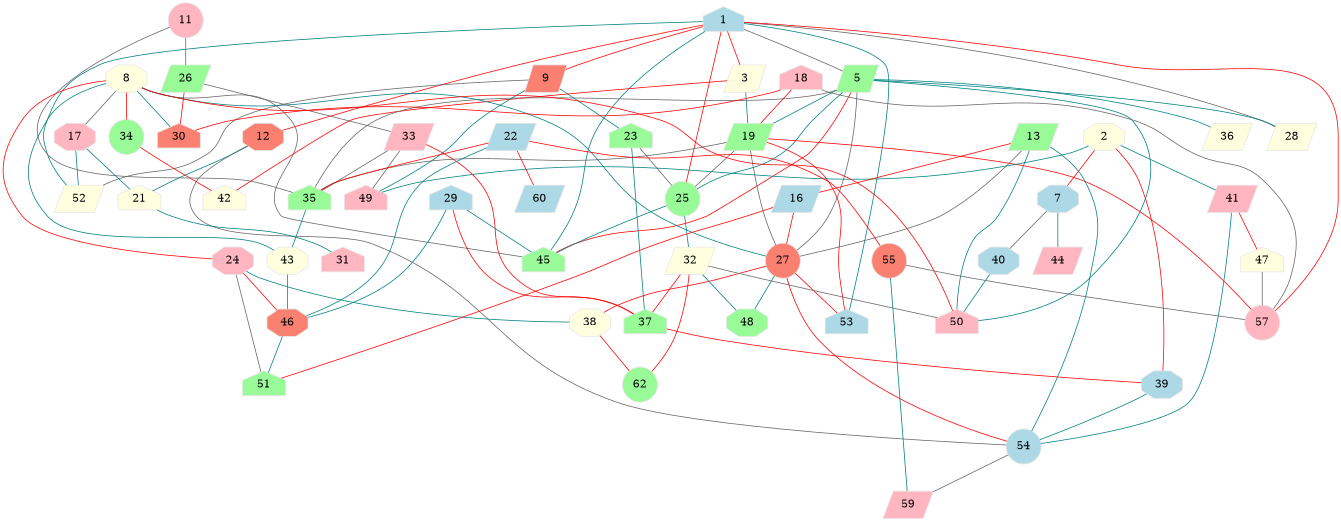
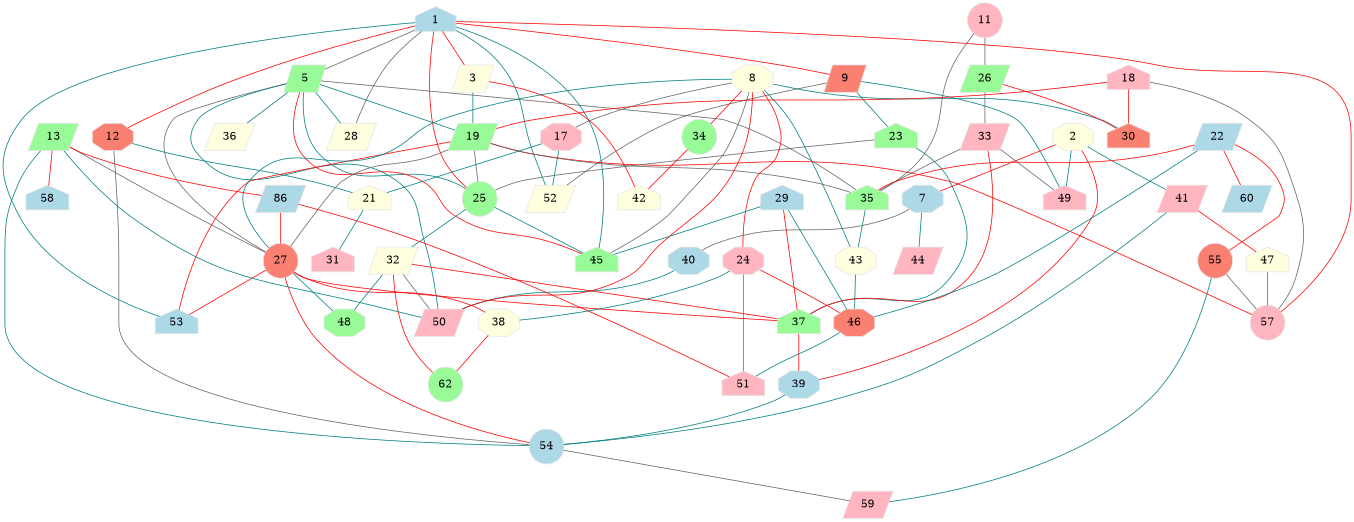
node "58": added
node "16": label "16" -> "86"
edge "27" -- "37": added
node "50": shape house -> parallelogram
node "51": fillcolor palegreen -> lightpink
